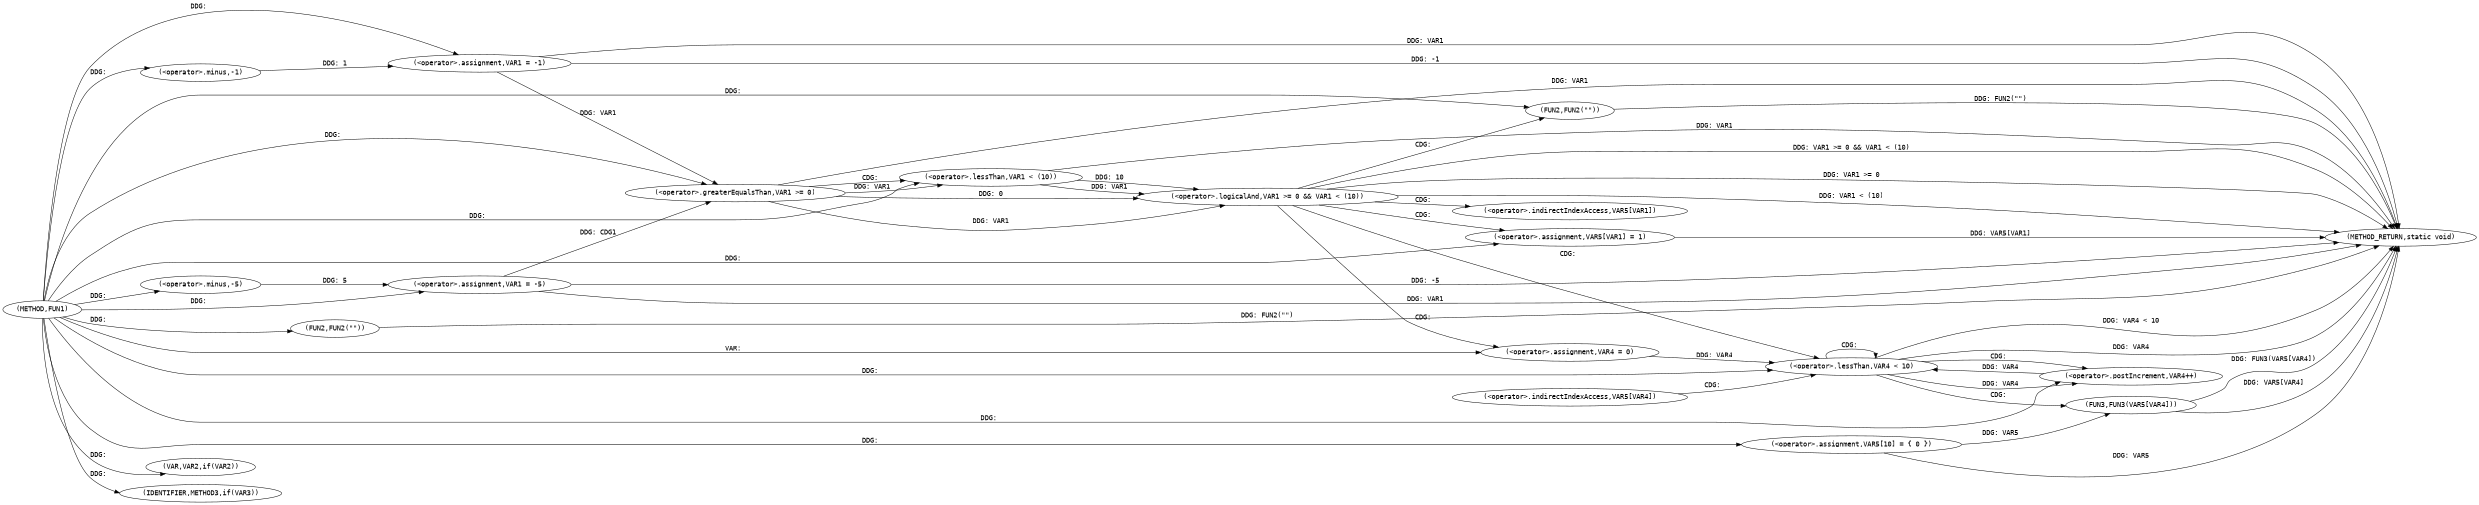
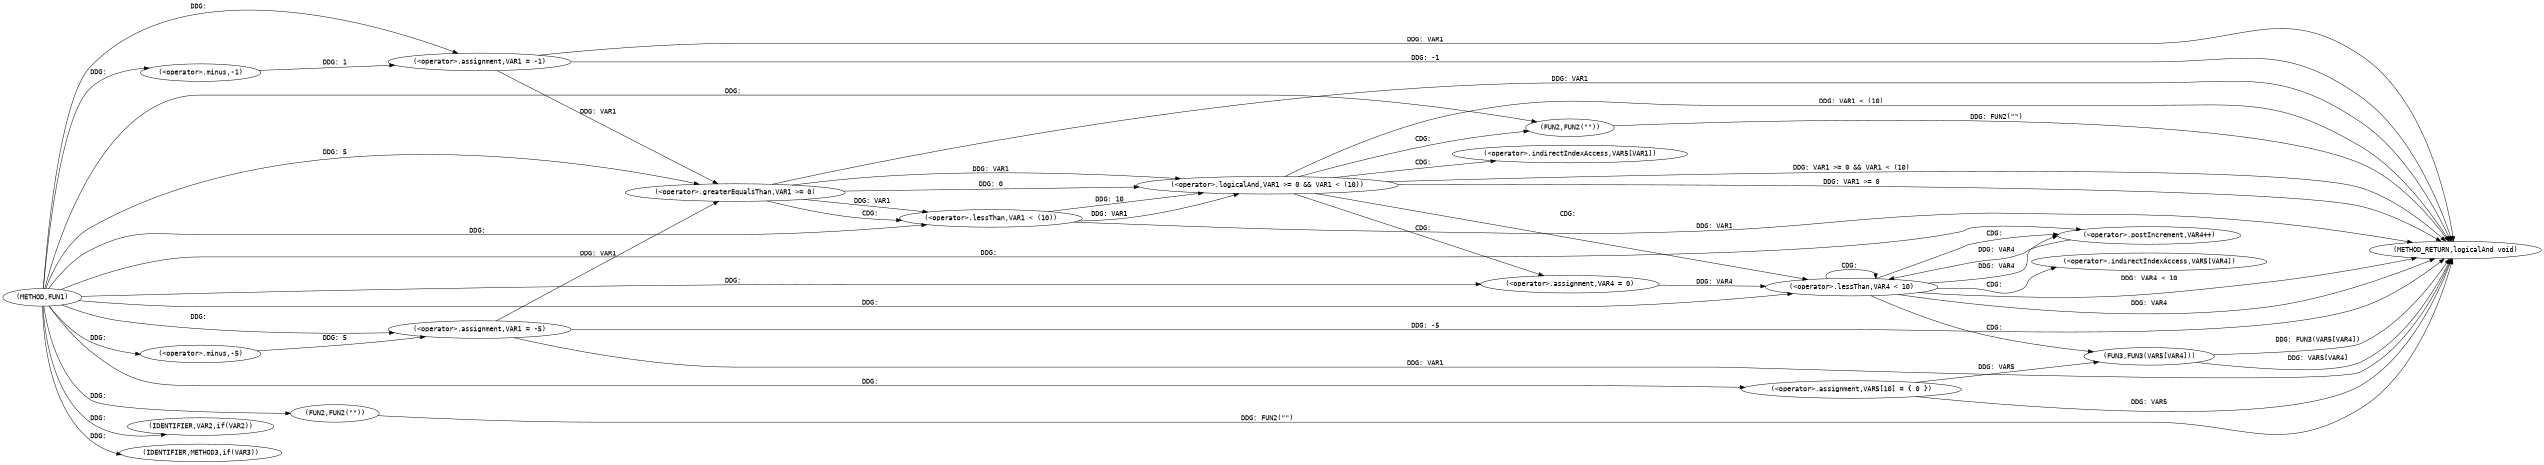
edge "(METHOD,FUN1)" -> "(<operator>.greaterEqualsThan,VAR1 >= 0)": label "DDG: " -> "DDG: 5"
edge "(<operator>.assignment,VAR1 = -5)" -> "(<operator>.greaterEqualsThan,VAR1 >= 0)": label "DDG: CDG1" -> "DDG: VAR1"
node "(<operator>.assignment,VAR5[VAR1] = 1)": removed
node "(METHOD_RETURN,static void)": label "(METHOD_RETURN,static void)" -> "(METHOD_RETURN,logicalAnd void)"
edge "(METHOD,FUN1)" -> "(<operator>.assignment,VAR4 = 0)": label "VAR: " -> "DDG: "
edge "(<operator>.indirectIndexAccess,VAR5[VAR4])" -> "(<operator>.lessThan,VAR4 < 10)": reversed
node "(VAR,VAR2,if(VAR2))": label "(VAR,VAR2,if(VAR2))" -> "(IDENTIFIER,VAR2,if(VAR2))"
